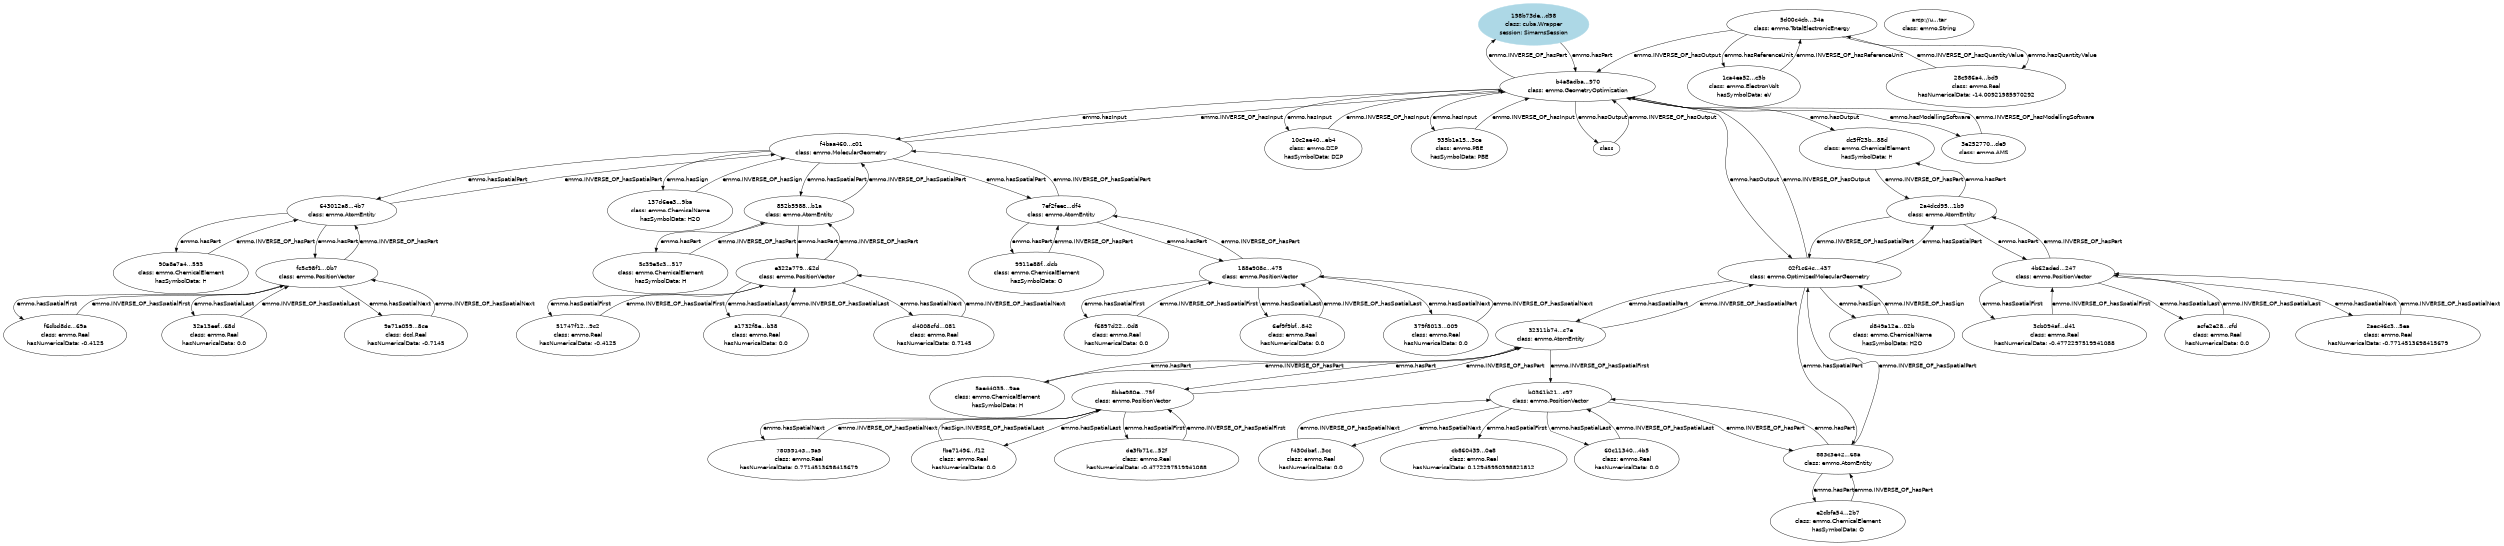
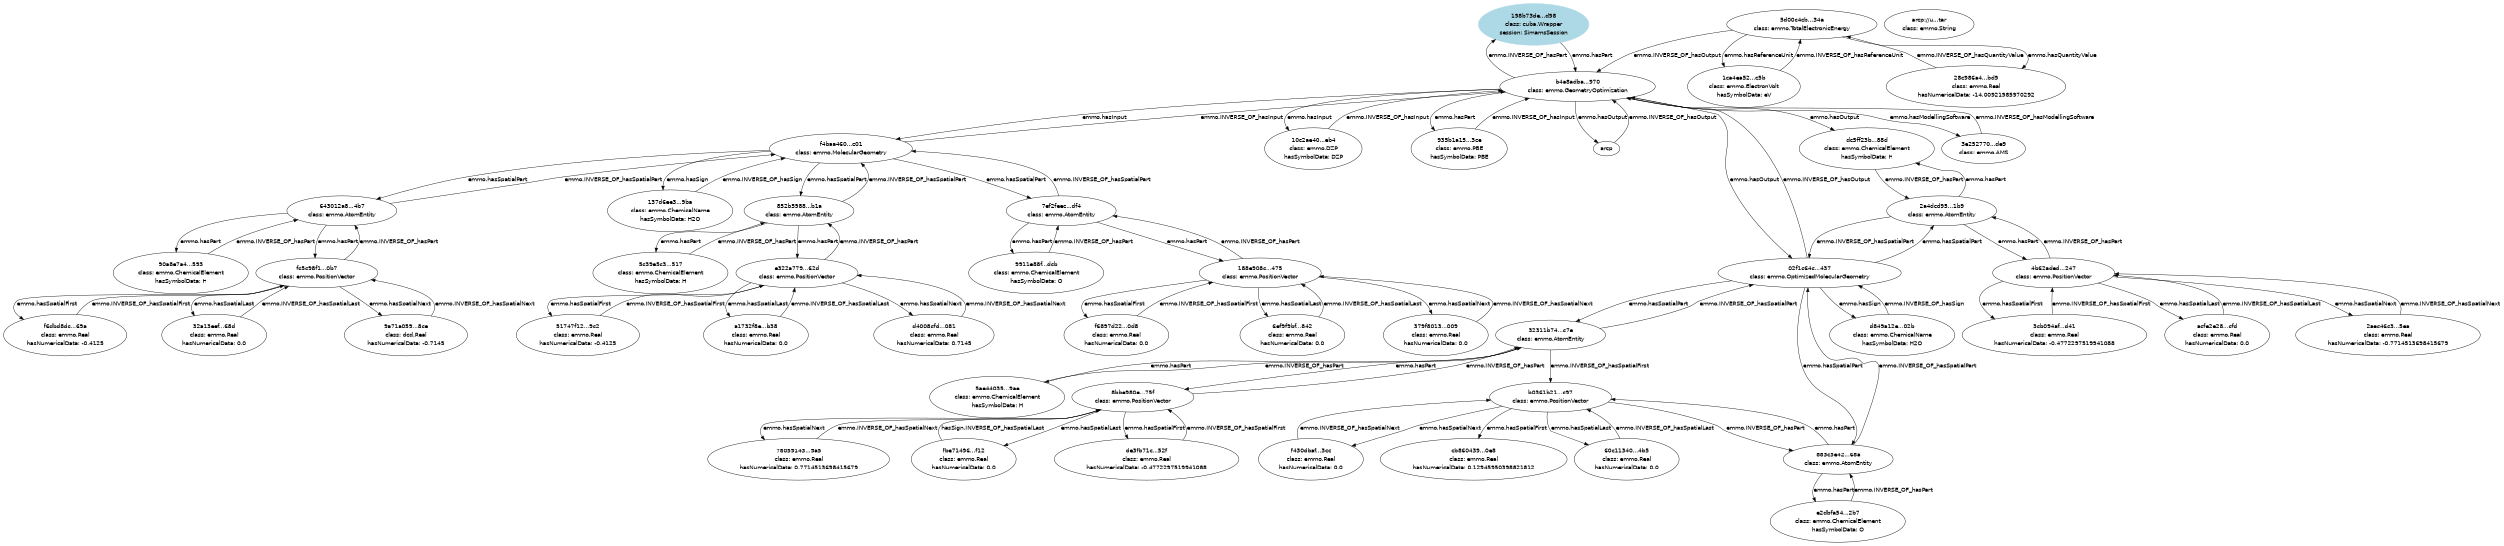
edge "b4a8adba...970" -> "935b1a15...3ce": label "emmo.hasInput" -> "emmo.hasPart"
node "class": label "class" -> "arcp"
